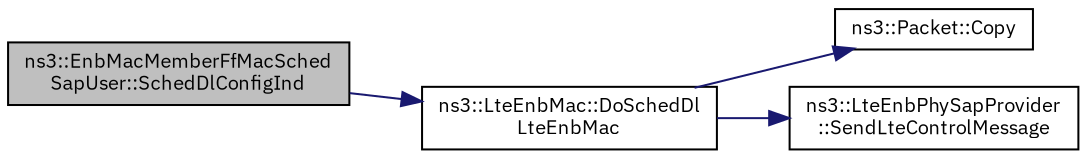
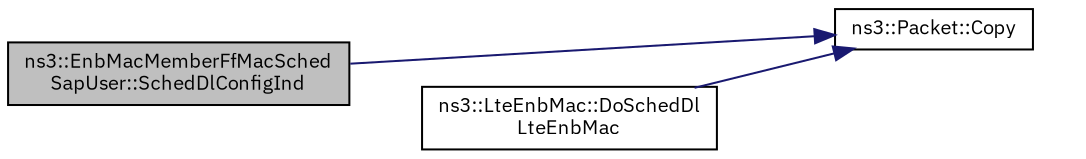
edge "ns3::EnbMacMemberFfMacSched SapUser::SchedDlConfigInd" -> "ns3::LteEnbMac::DoSchedDl LteEnbMac": now "ns3::EnbMacMemberFfMacSched SapUser::SchedDlConfigInd" -> "ns3::Packet::Copy"
node "ns3::LteEnbPhySapProvider ::SendLteControlMessage": removed
